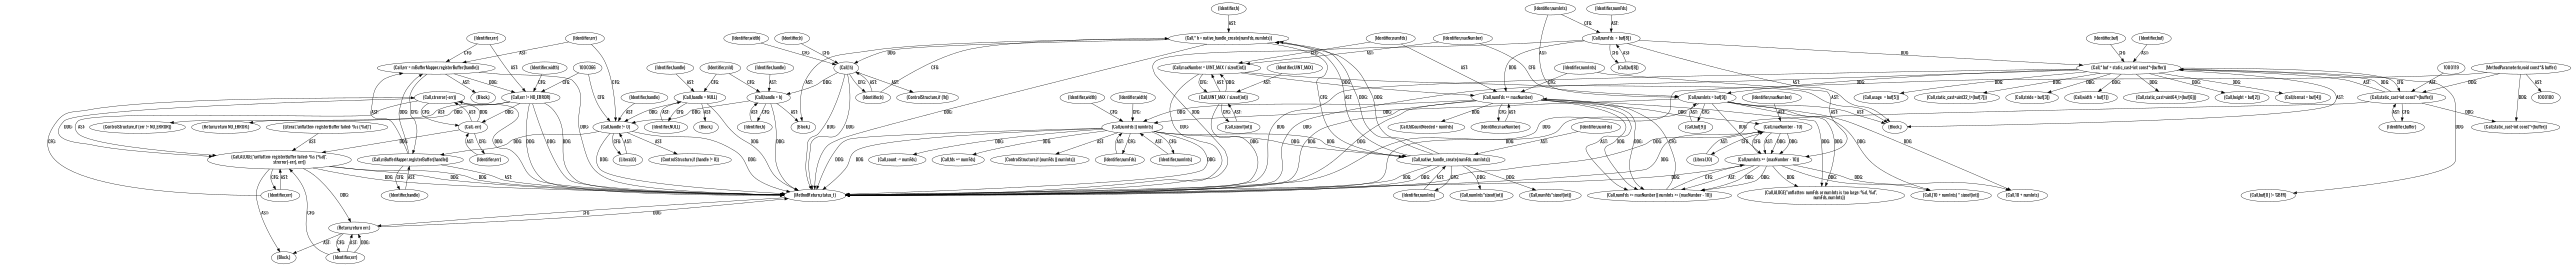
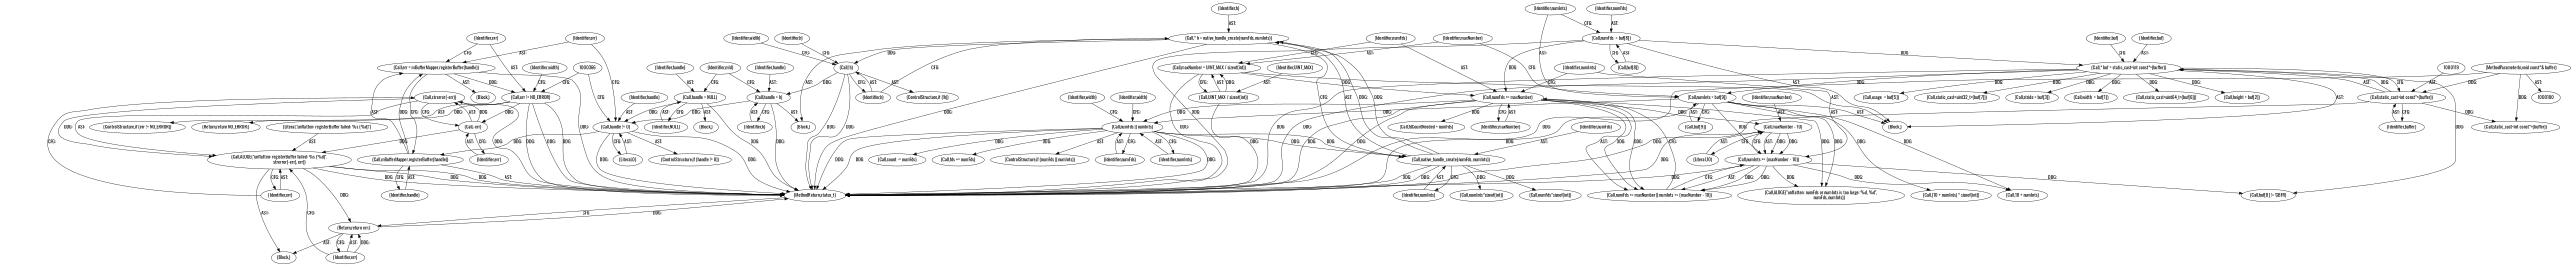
node "(Call,format = buf[4])": removed
node "(Call,sizeof(int))": removed
edge "(Call,numInts >= (maxNumber - 10))" -> "(Call,(10 + numInts) * sizeof(int))": now "(Call,numInts >= (maxNumber - 10))" -> "(Call,buf[0] != 'GBFR)"
